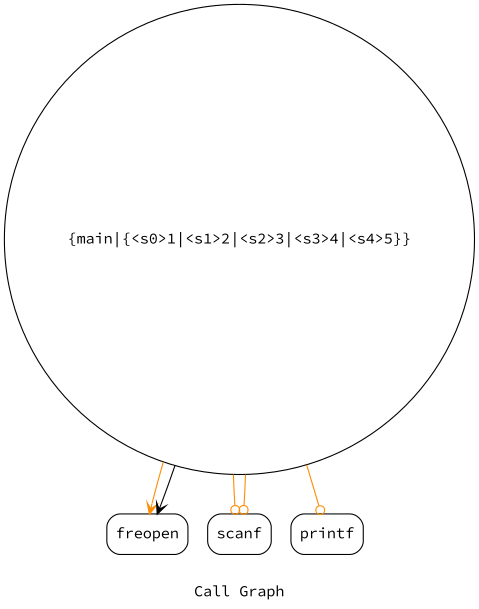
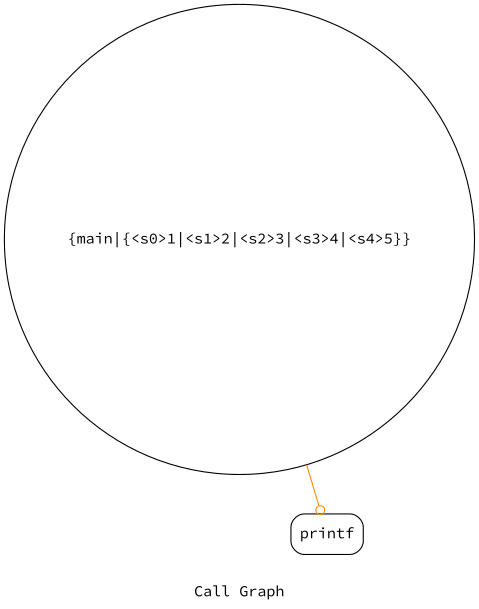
node "freopen": removed
node "scanf": removed
